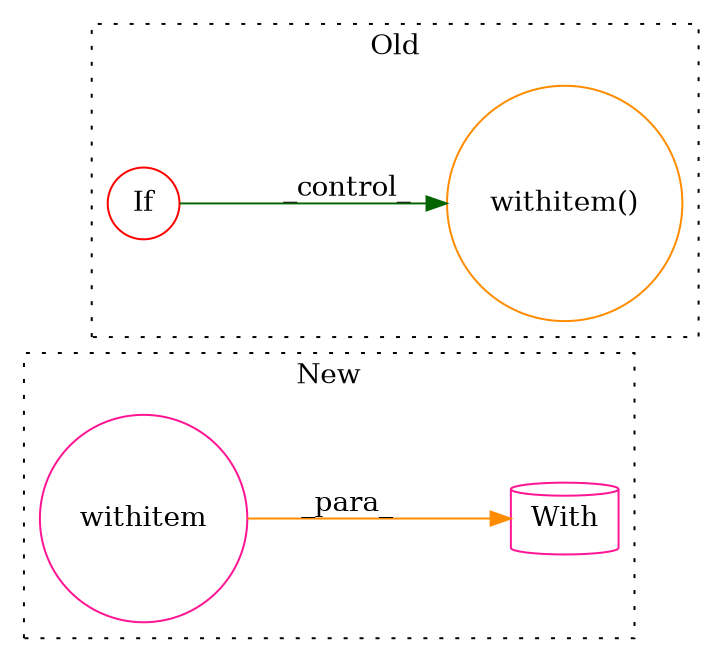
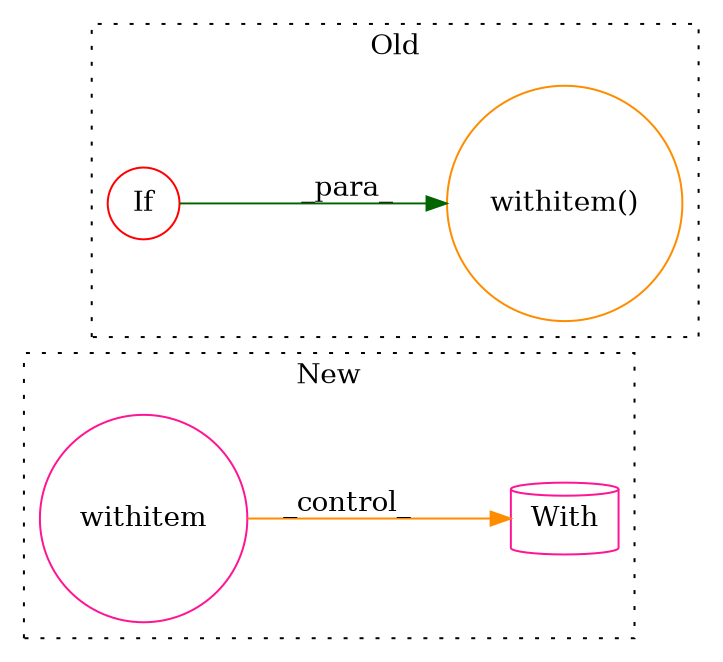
edge "If" -> "withitem()": label "_control_" -> "_para_"
edge "withitem" -> "With": label "_para_" -> "_control_"
